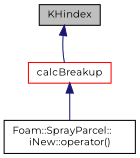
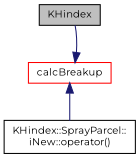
edge "calcBreakup" -> "KHindex": reversed
node "Foam::SprayParcel:: iNew::operator()": label "Foam::SprayParcel:: iNew::operator()" -> "KHindex::SprayParcel:: iNew::operator()"
